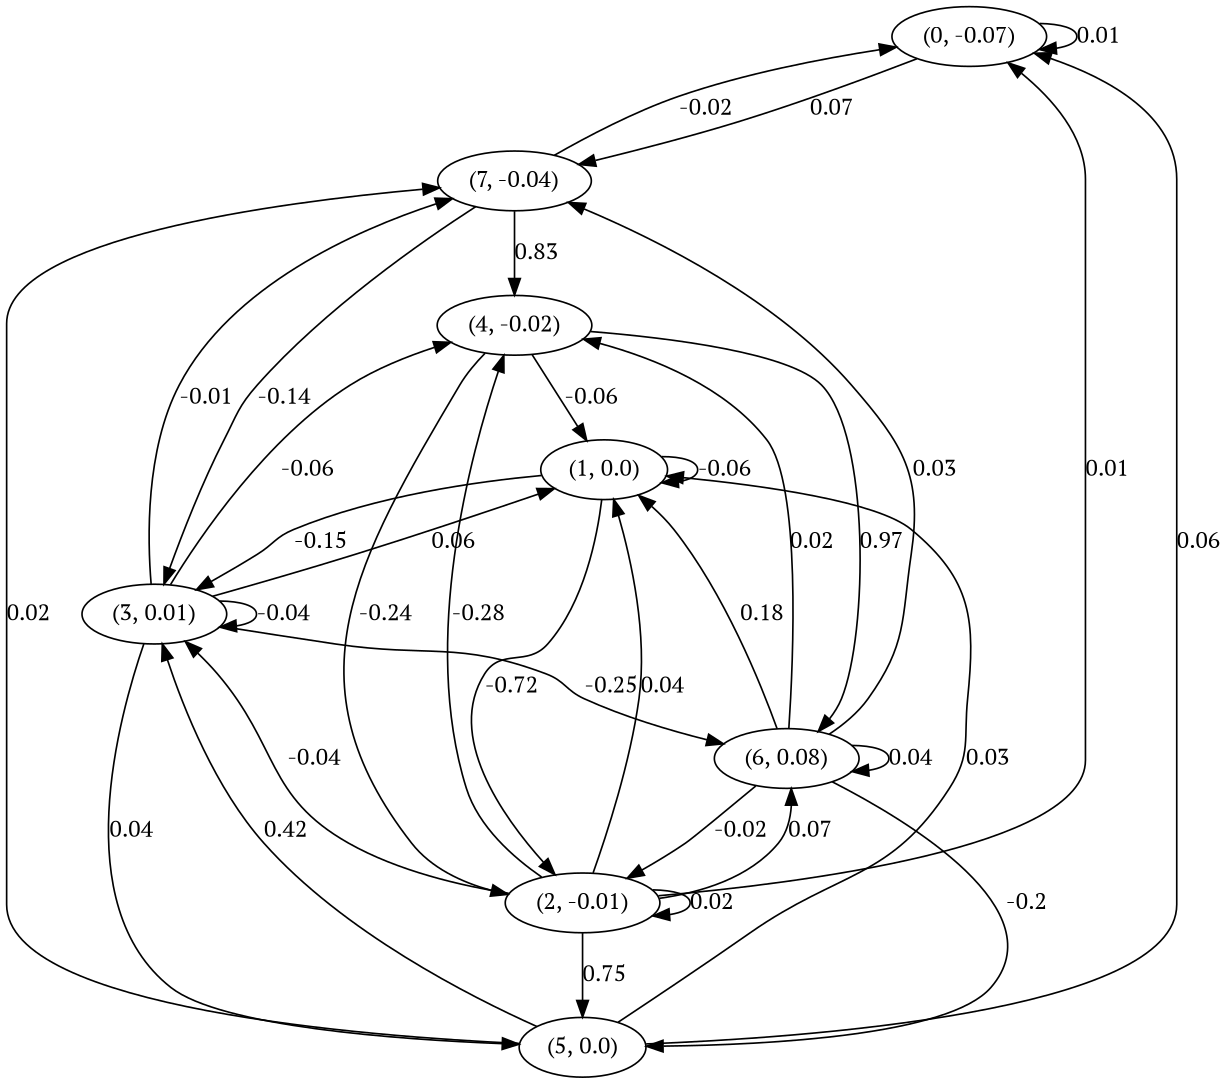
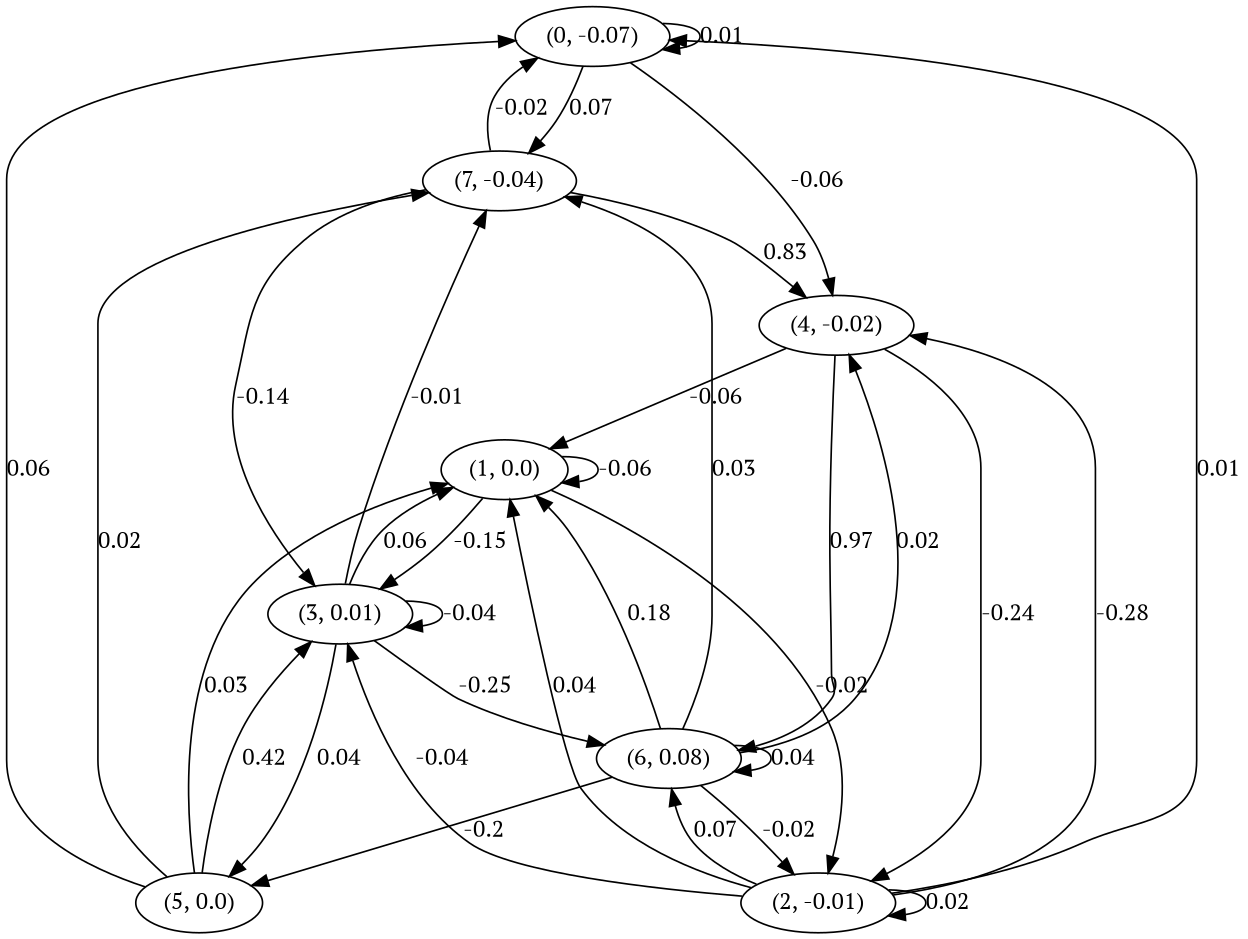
edge "(3, 0.01)" -> "(4, -0.02)": now "(0, -0.07)" -> "(4, -0.02)"
edge "(1, 0.0)" -> "(2, -0.01)": label "-0.72" -> "-0.02"
edge "(2, -0.01)" -> "(5, 0.0)": removed, label "0.75"
